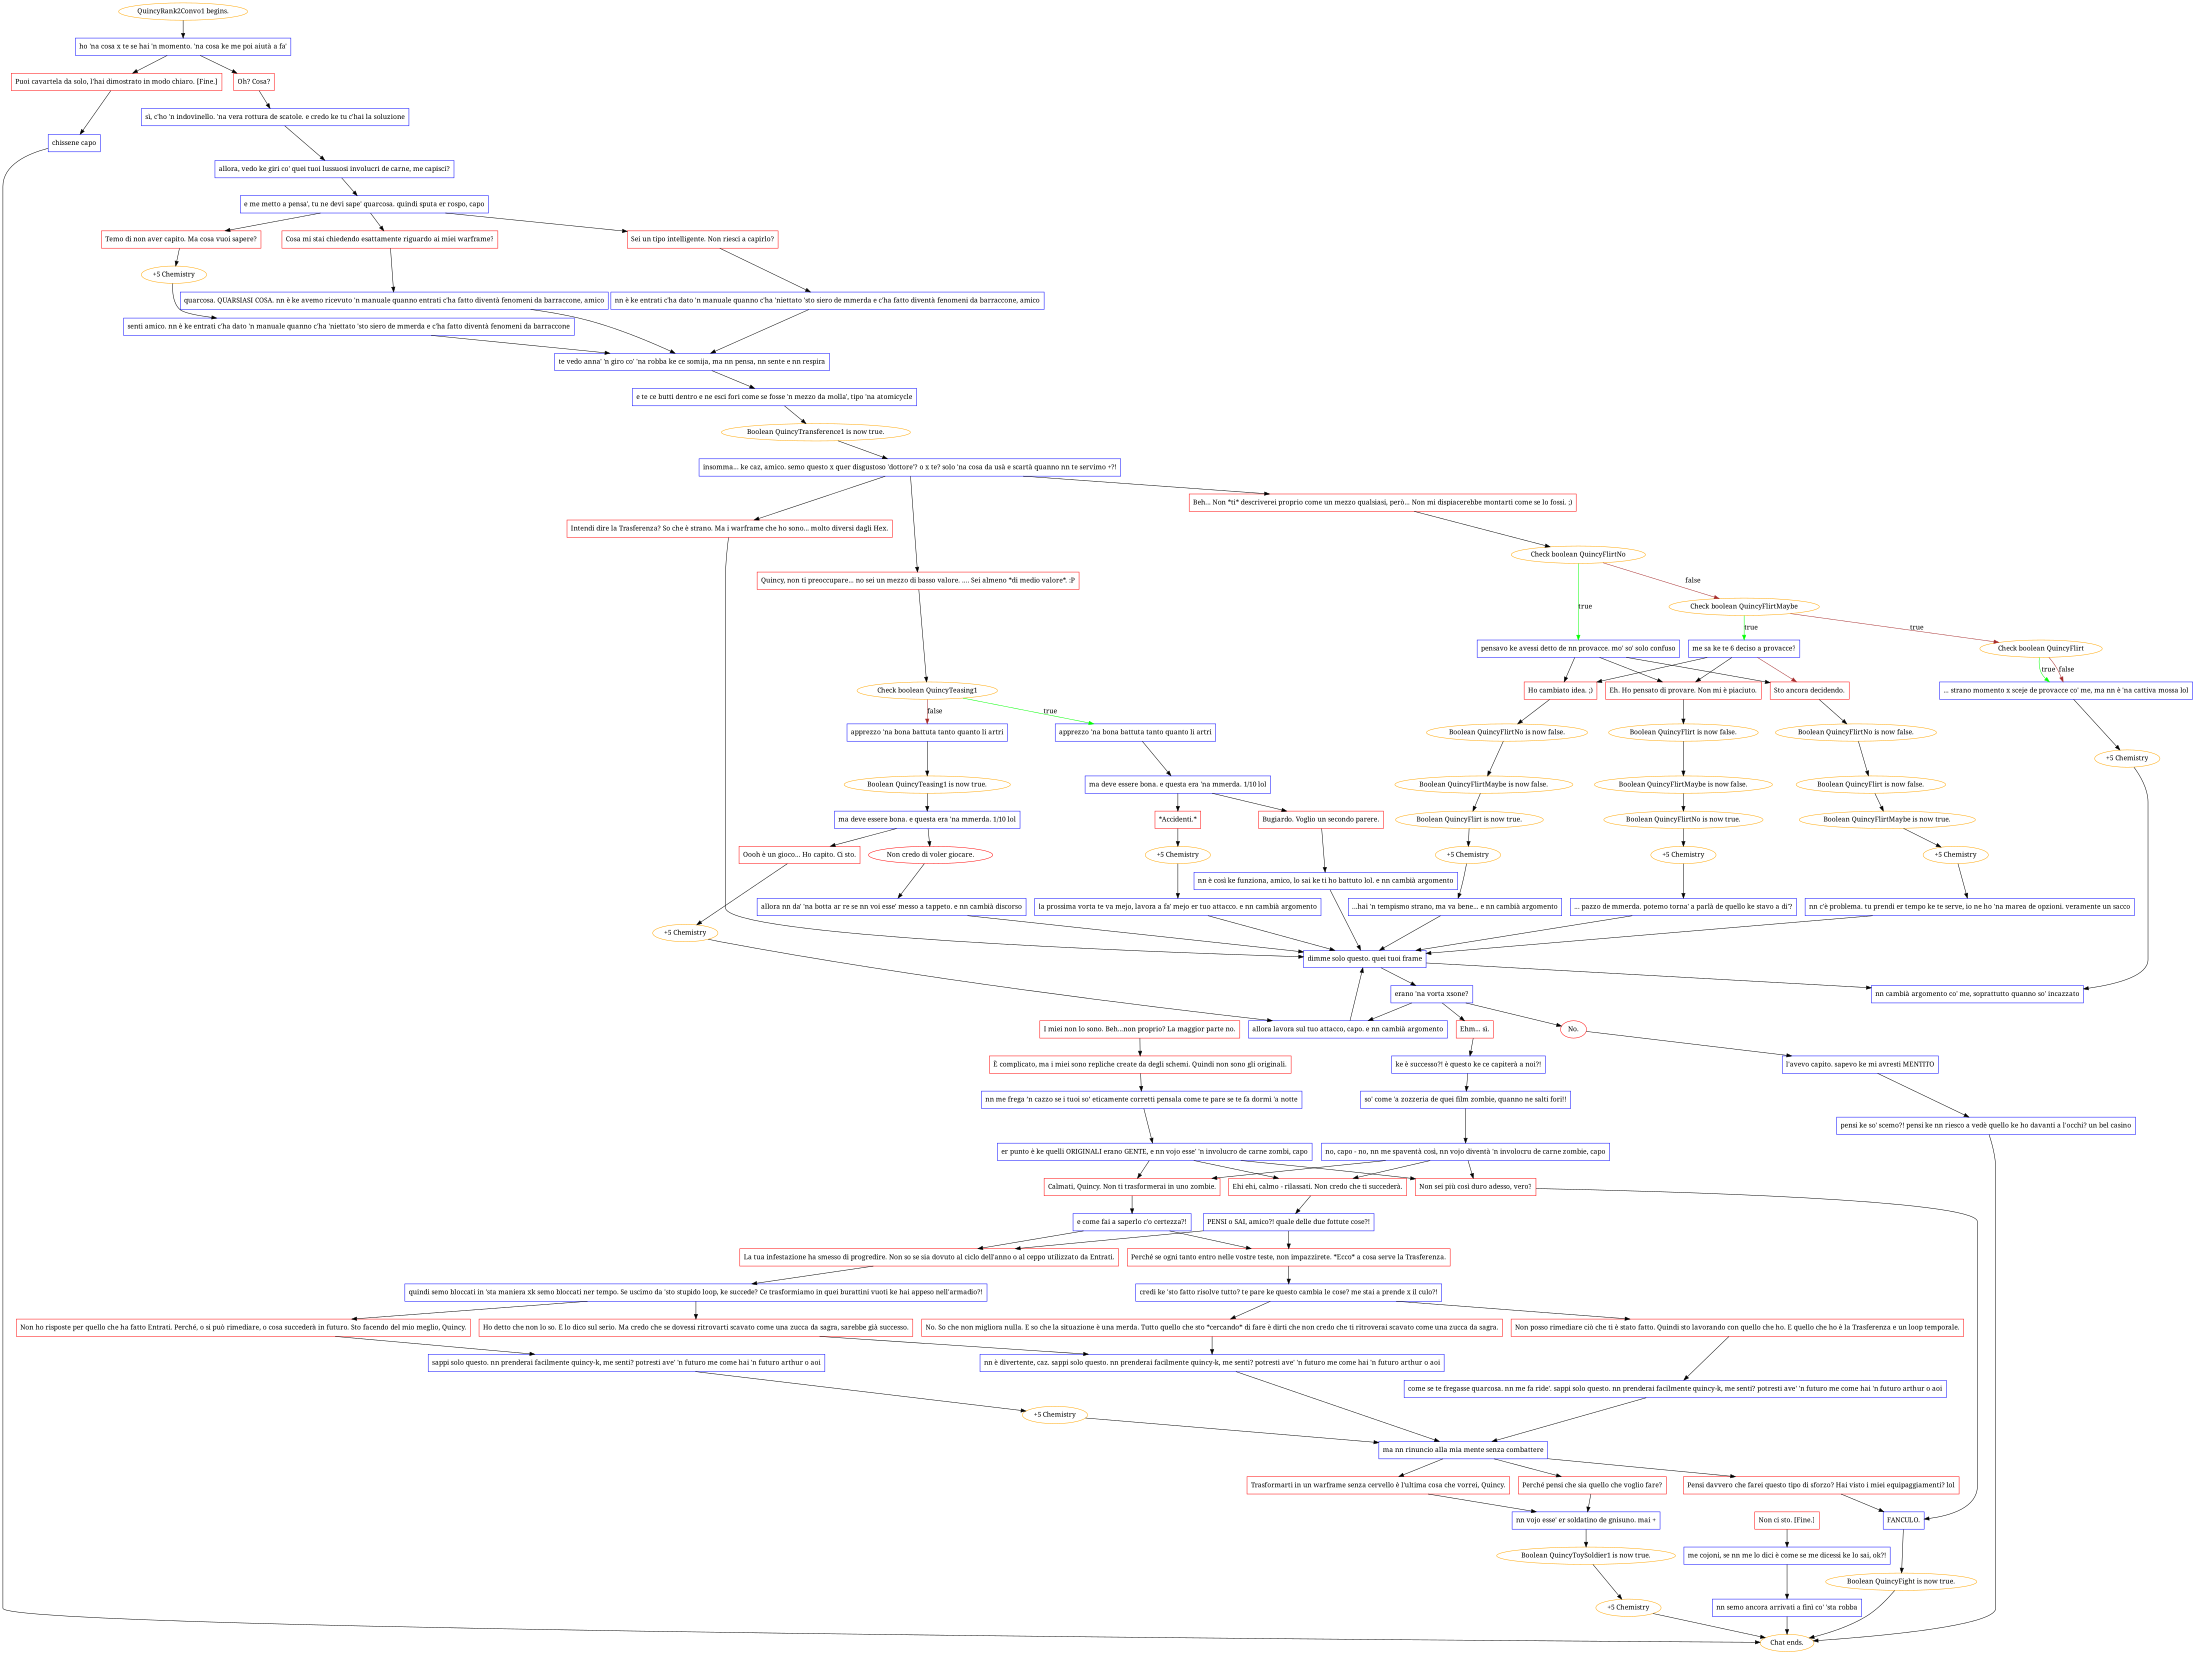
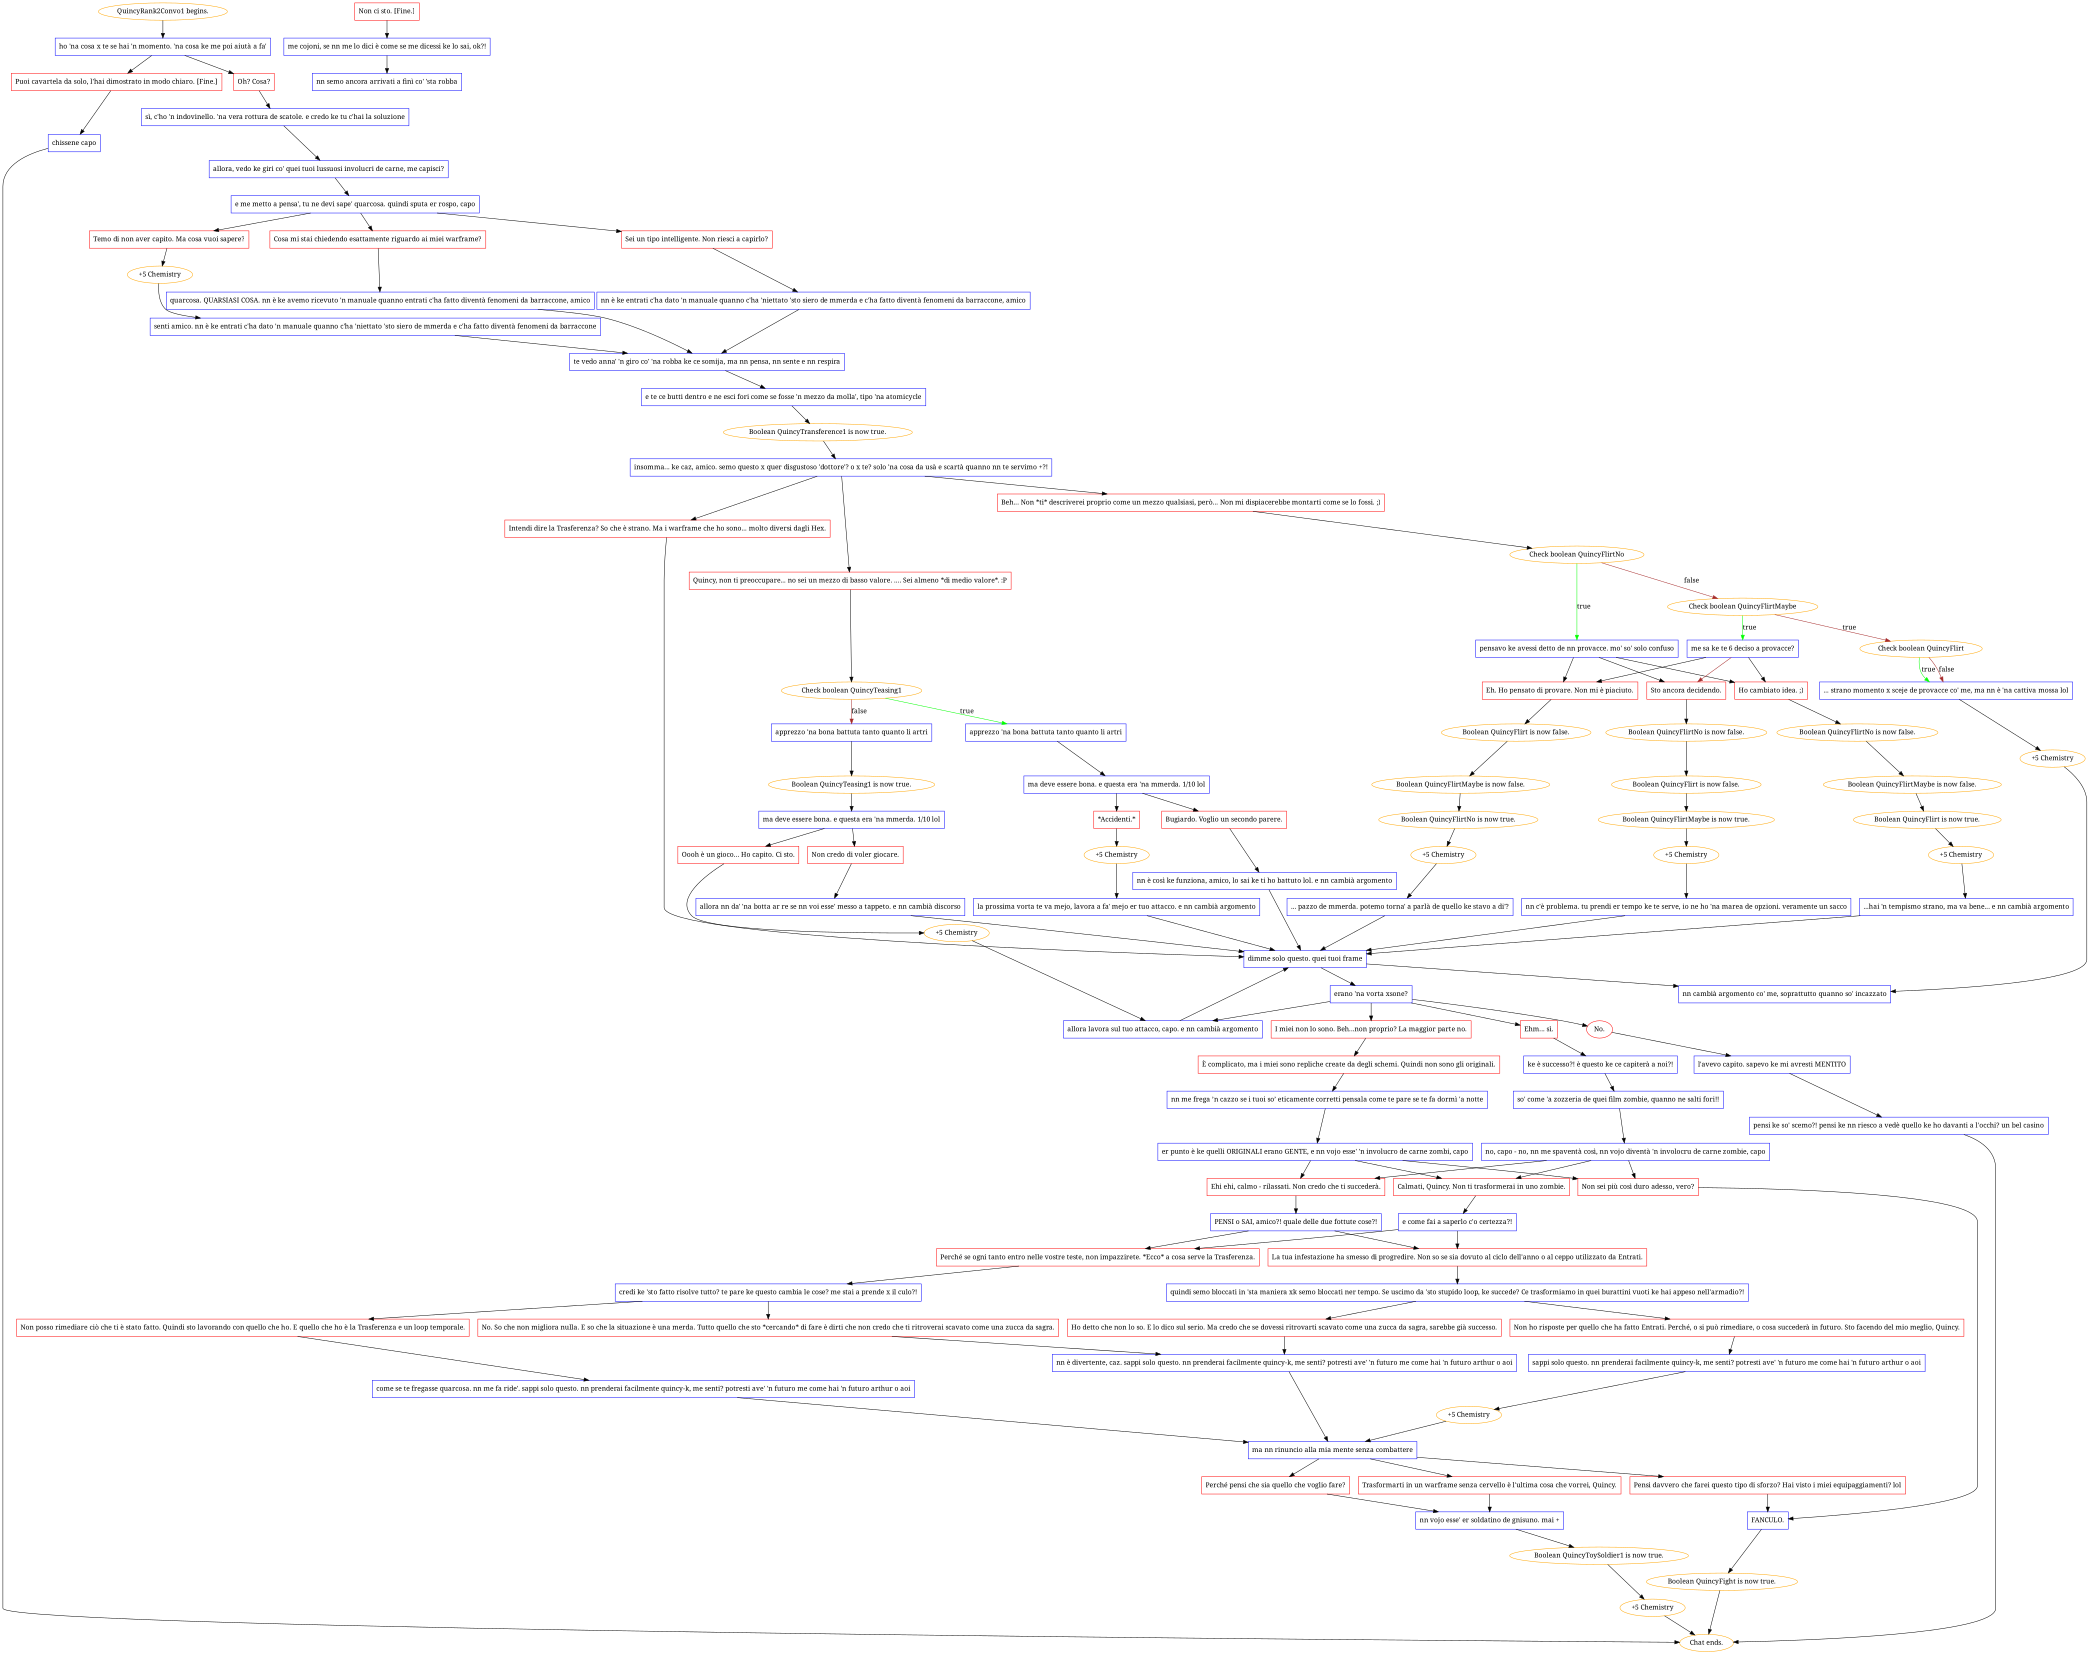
node "Non credo di voler giocare.": shape ellipse -> box
edge "erano 'na vorta xsone?" -> "I miei non lo sono. Beh...non proprio? La maggior parte no.": added
edge "nn semo ancora arrivati a finì co' 'sta robba" -> "Chat ends.": removed
